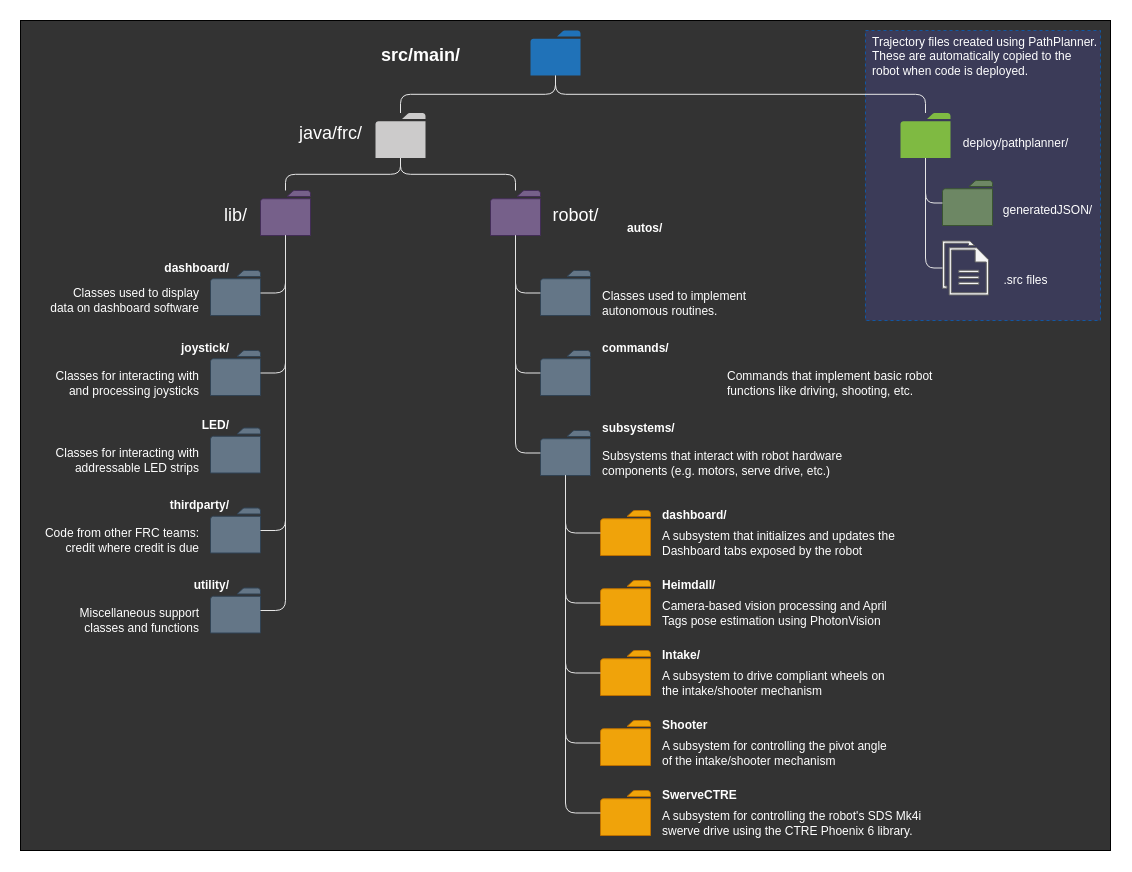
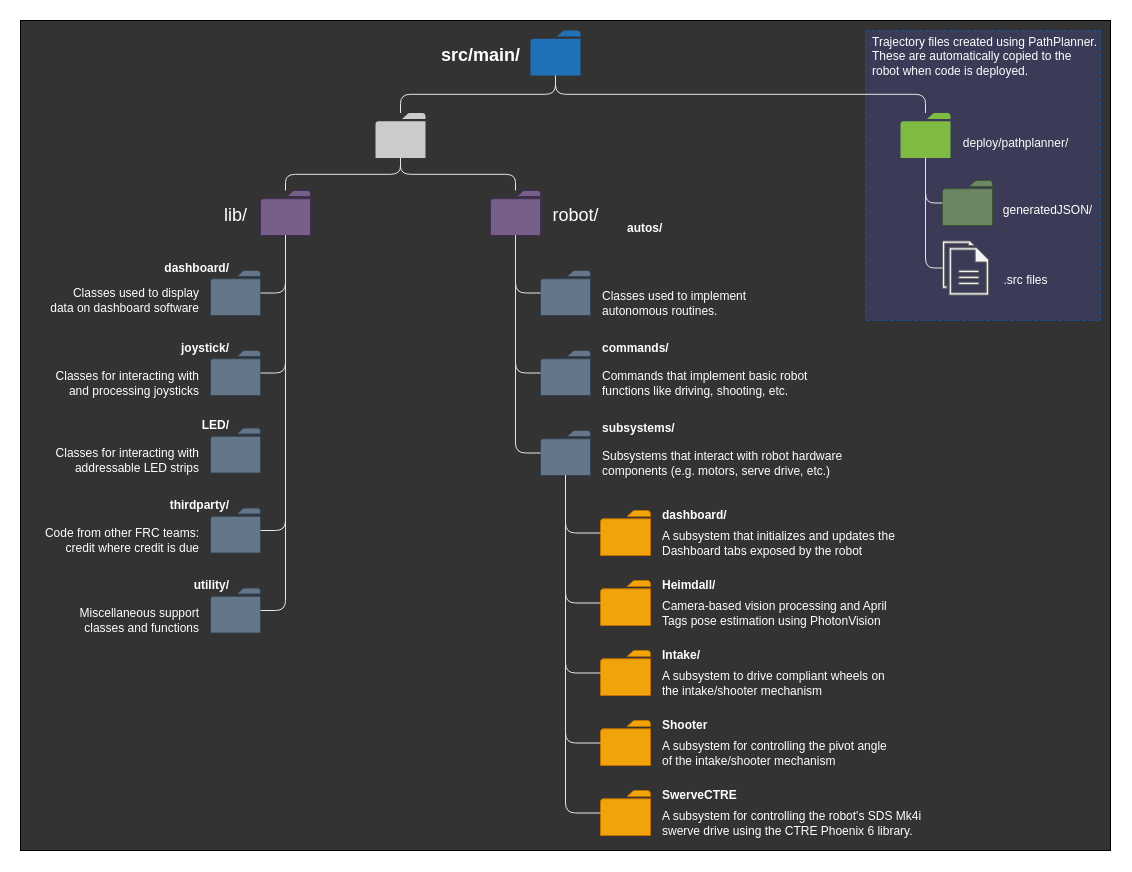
node "src/main/": moved (421, 56) -> (481, 56)
node "java/frc/": removed
node "Commands that implement basic robot functions like driving, shooting, etc.": moved (841, 383) -> (716, 383)
